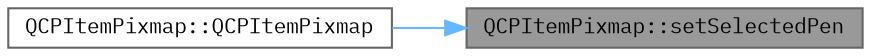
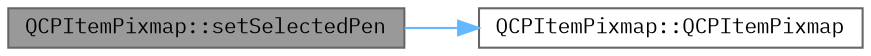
edge "QCPItemPixmap::QCPItemPixmap" -> "QCPItemPixmap::setSelectedPen": reversed
